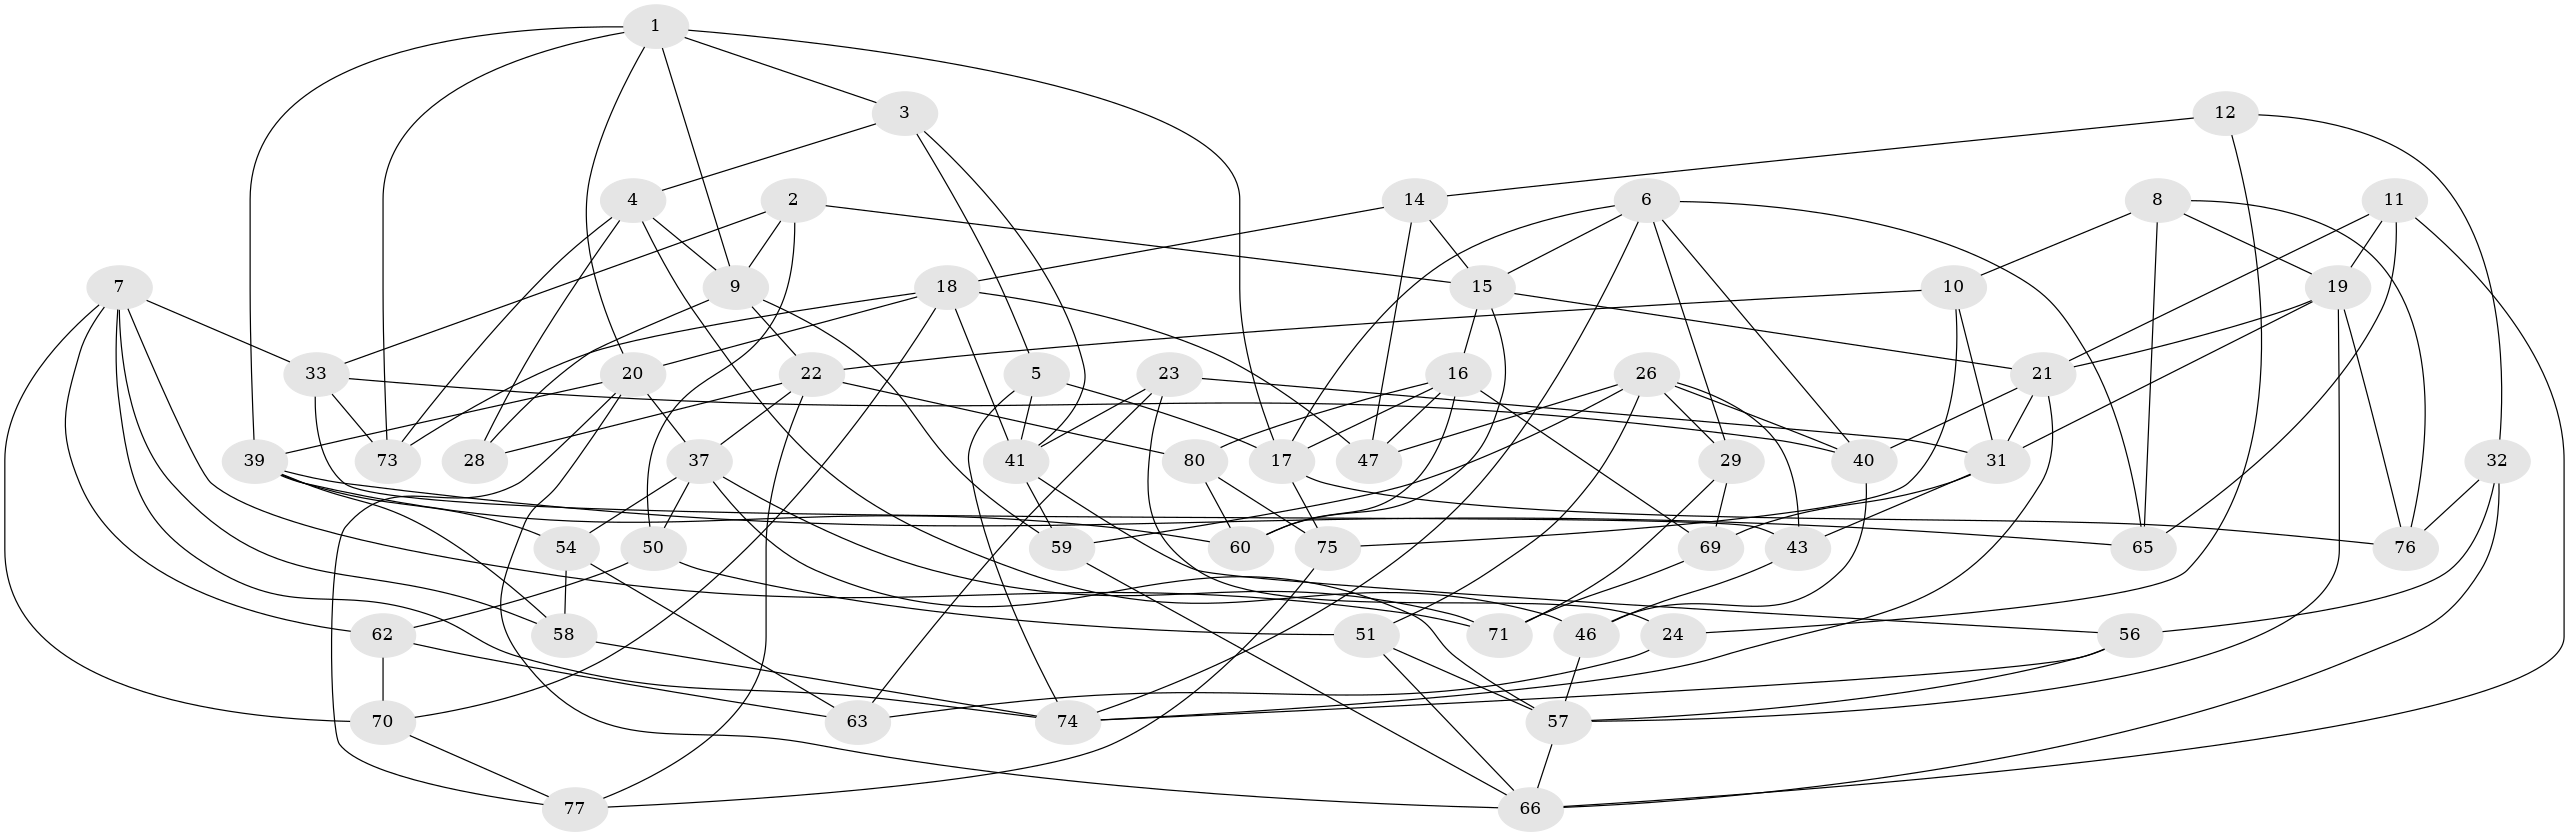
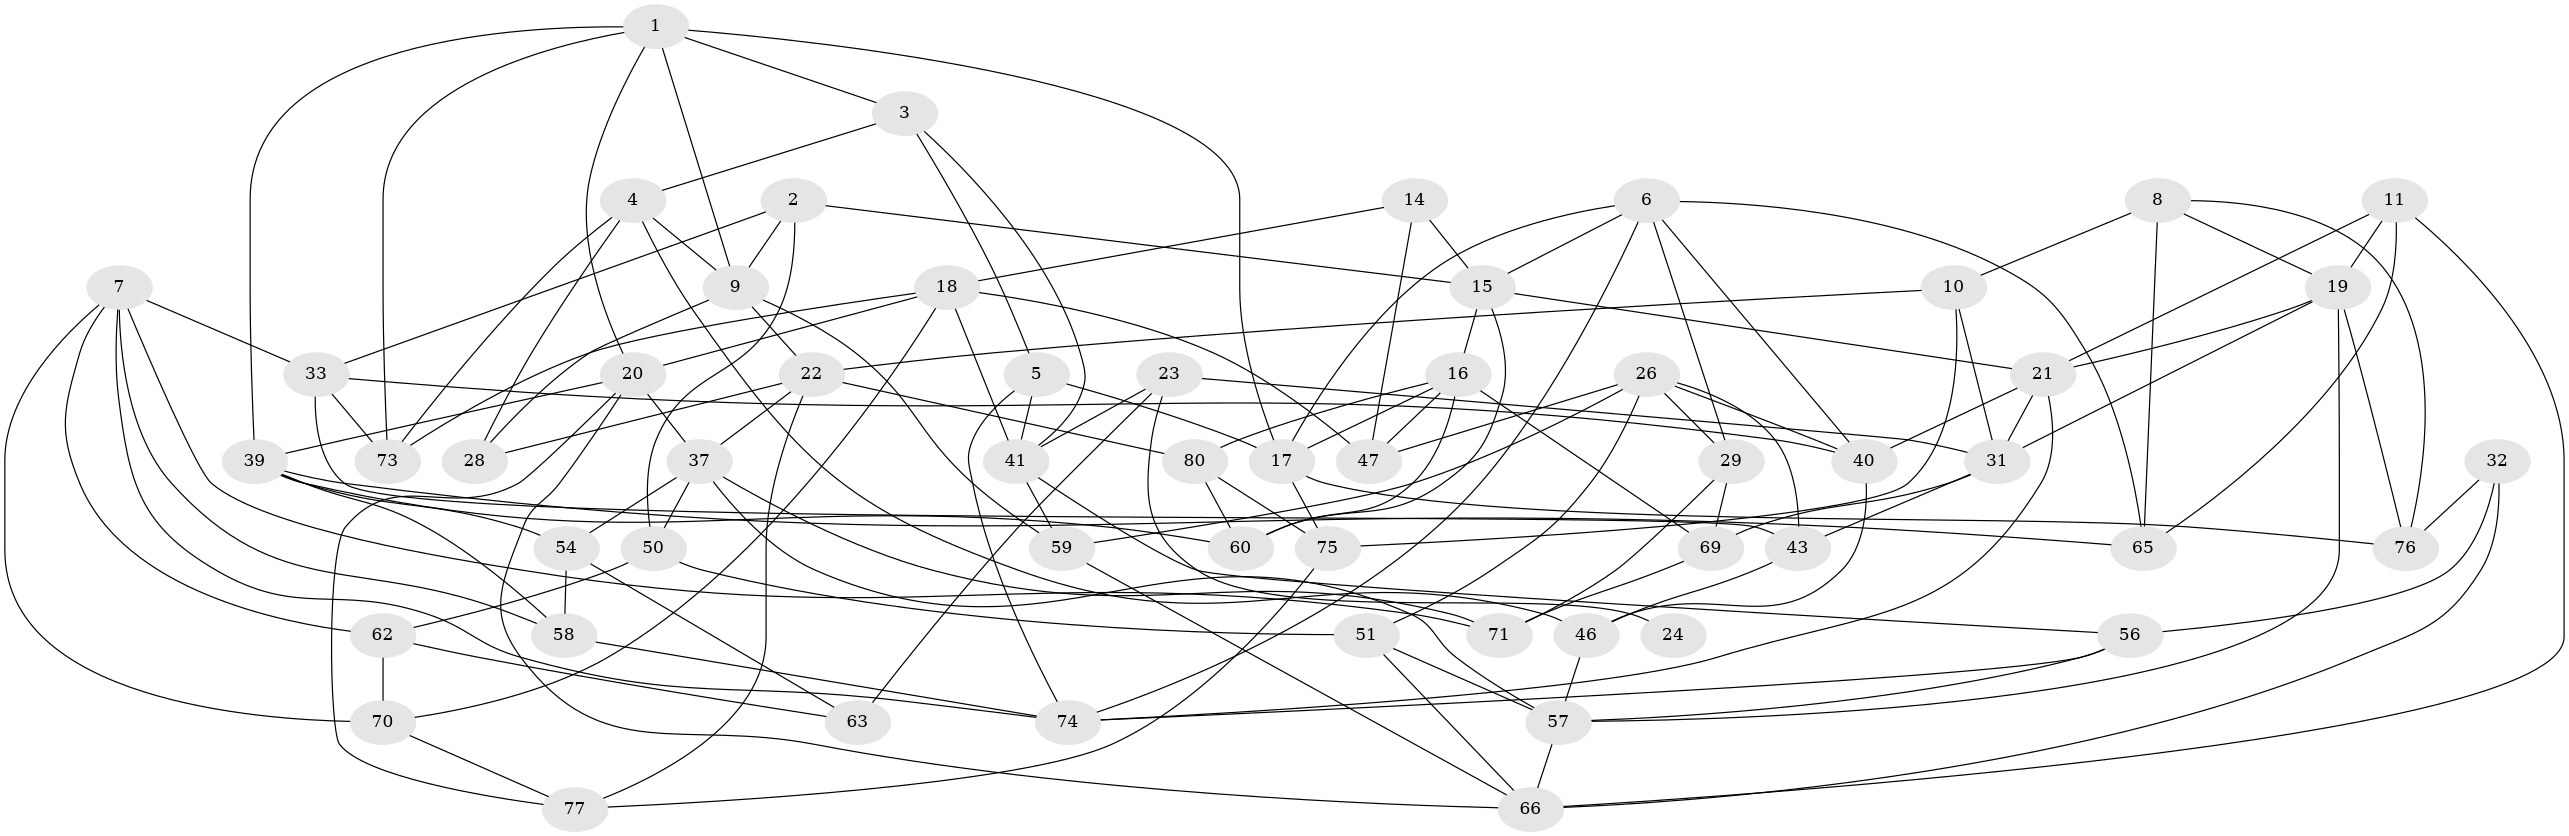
node "12": removed
edge "24" -- "63": removed
